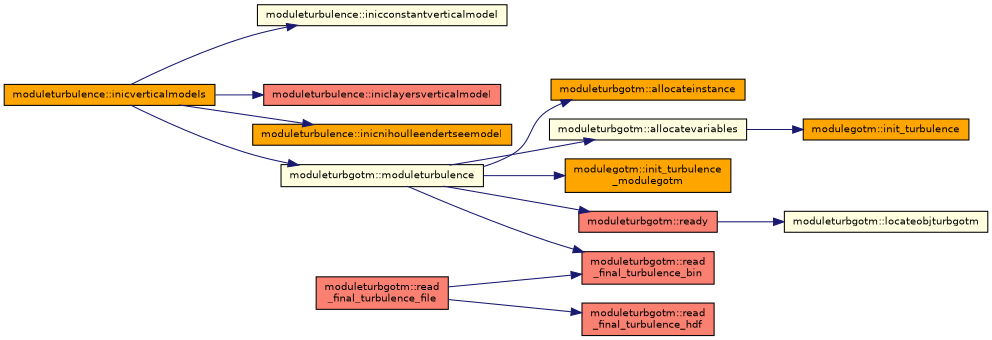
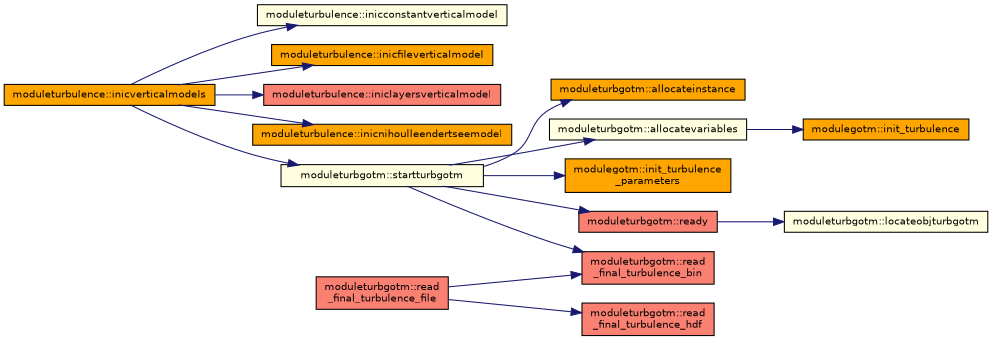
node "moduleturbulence::inicfileverticalmodel": added
node "moduleturbgotm::moduleturbulence": label "moduleturbgotm::moduleturbulence" -> "moduleturbgotm::startturbgotm"
node "modulegotm::init_turbulence _modulegotm": label "modulegotm::init_turbulence _modulegotm" -> "modulegotm::init_turbulence _parameters"
